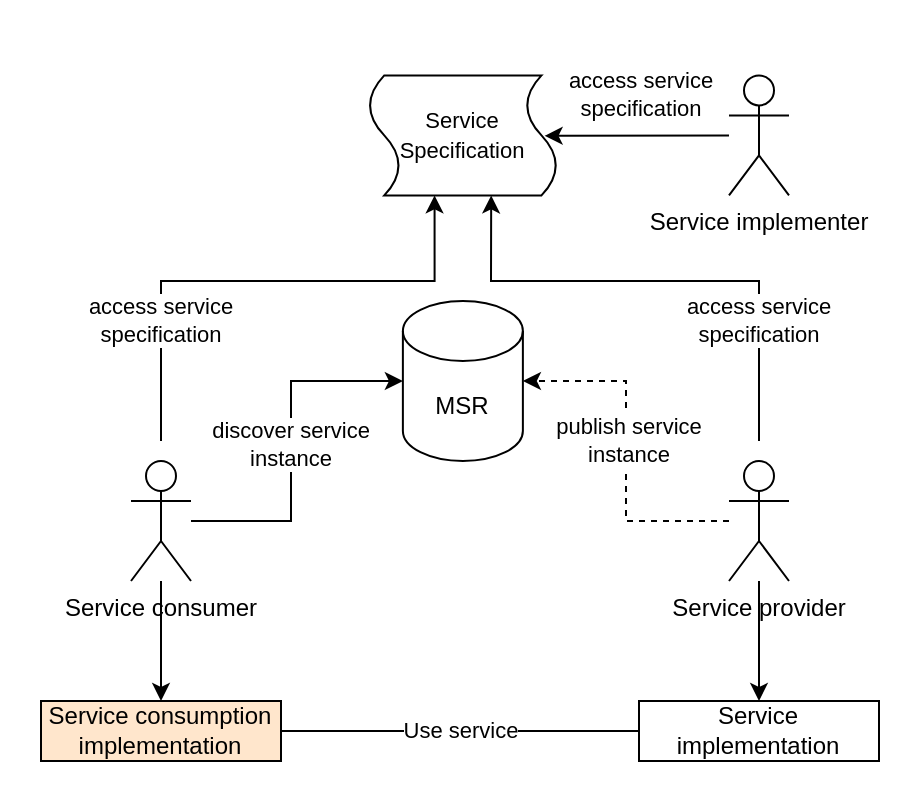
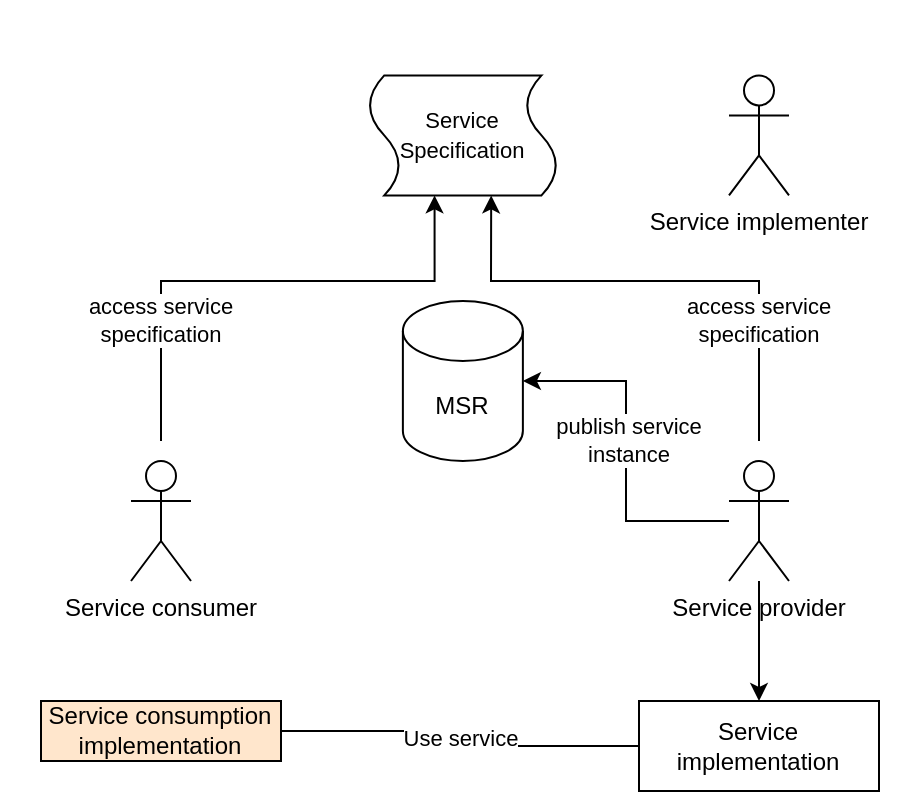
edge "Service implementer" -> "Service Specification": removed, label "access service specification"
edge "Service consumer" -> "MSR": removed, label "discover service instance"
edge "Service provider" -> "MSR": style dashed -> solid
edge "Service consumer" -> "Service consumption implementation": removed
node "Service implementation": size 240x60 -> 240x90
